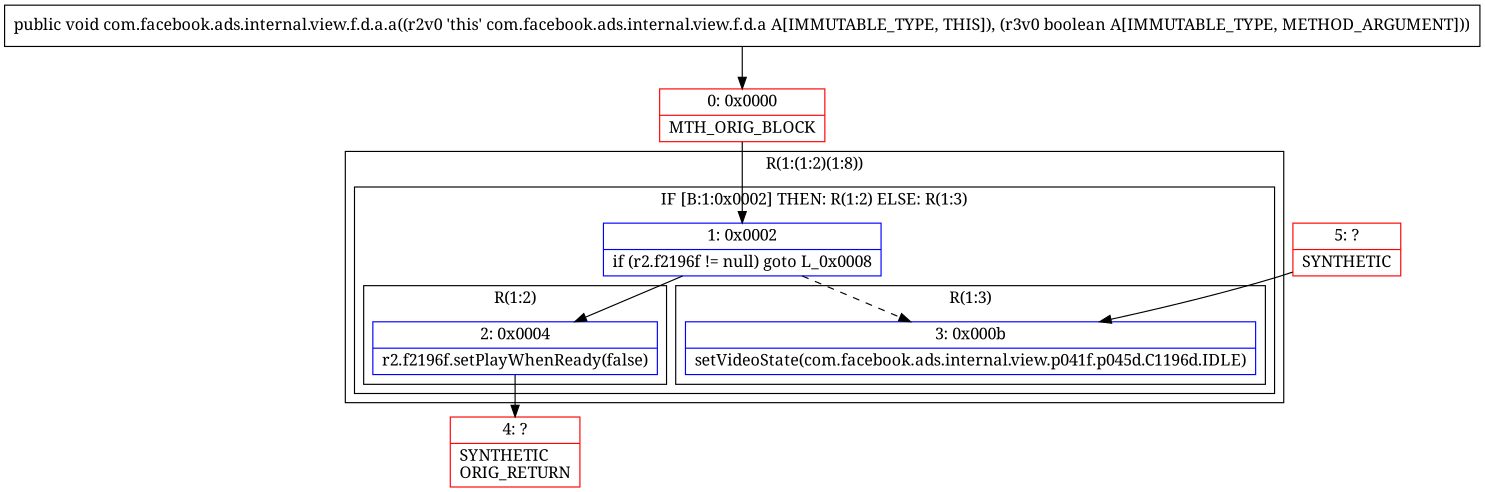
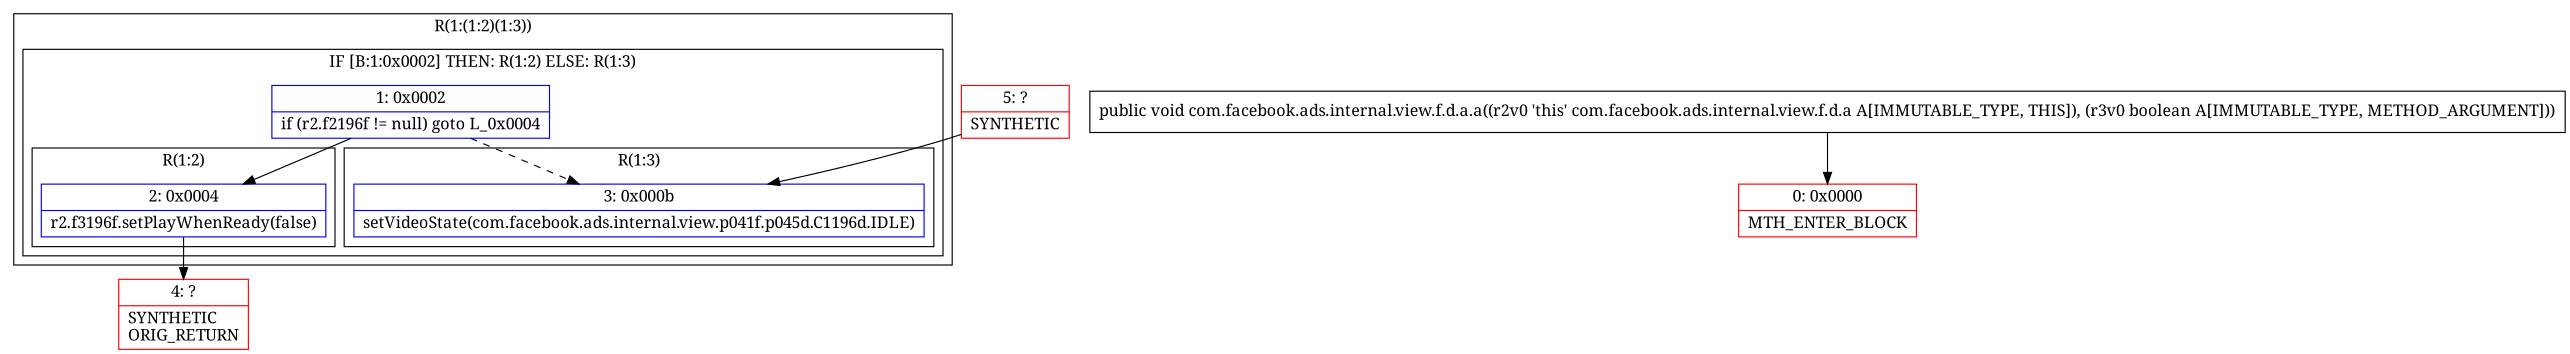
node "0: 0x0000": text "MTH_ORIG_BLOCK" -> "MTH_ENTER_BLOCK"
cluster "R(1:(1:2)(1:8))": label "R(1:(1:2)(1:8))" -> "R(1:(1:2)(1:3))"
edge "0: 0x0000" -> "1: 0x0002": removed
node "1: 0x0002": text "if (r2.f2196f != null) goto L_0x0008" -> "if (r2.f2196f != null) goto L_0x0004"
node "2: 0x0004": text "r2.f2196f.setPlayWhenReady(false)" -> "r2.f3196f.setPlayWhenReady(false)"
